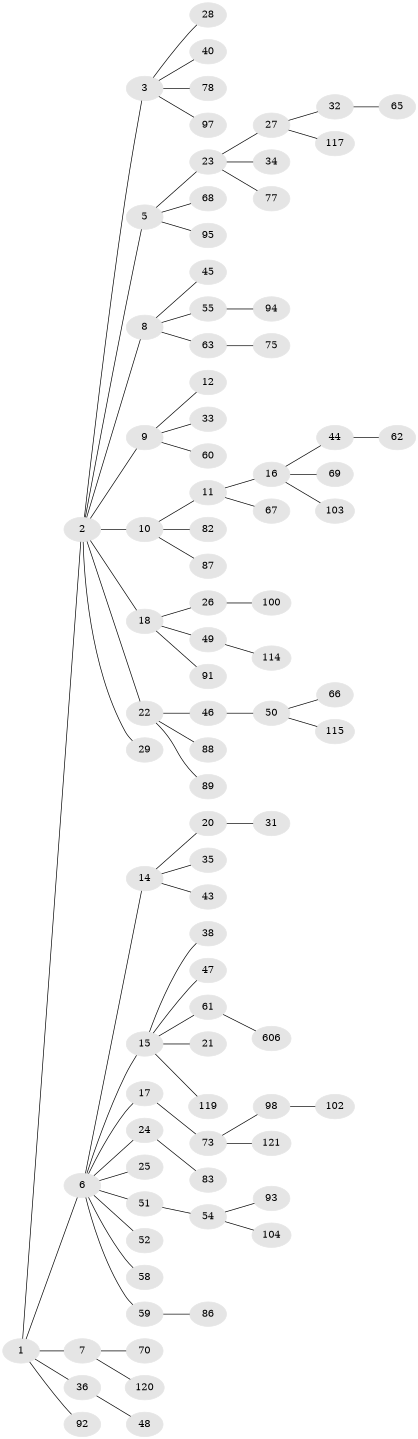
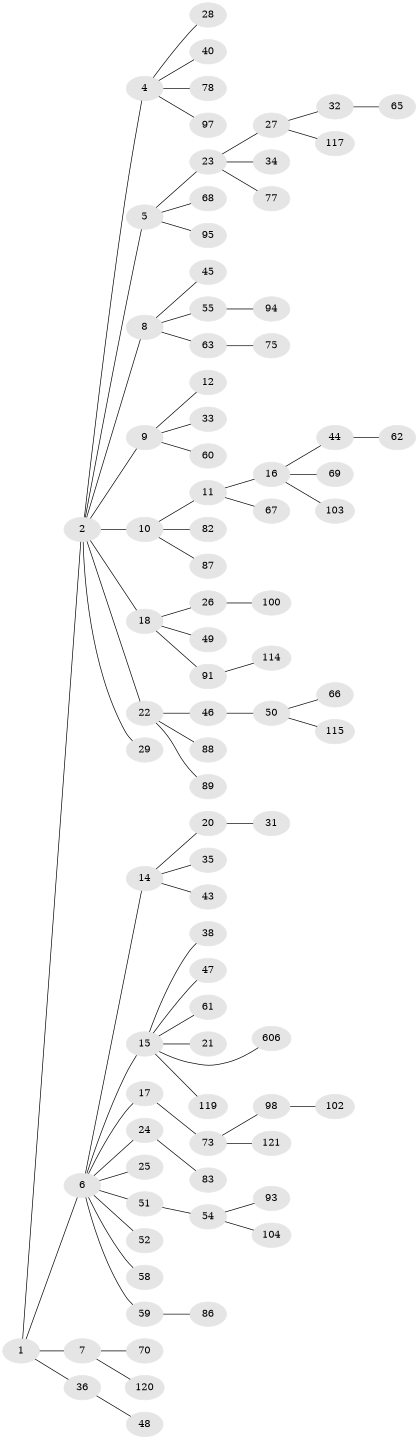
node "3": label "3" -> "4"
edge "49" -- "114": now "91" -- "114"
edge "61" -- "606": now "15" -- "606"
node "92": removed
